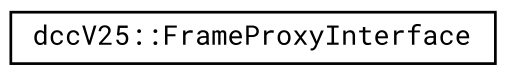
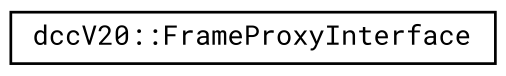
node "dccV25::FrameProxyInterface": label "dccV25::FrameProxyInterface" -> "dccV20::FrameProxyInterface"
